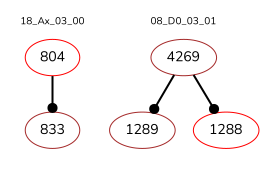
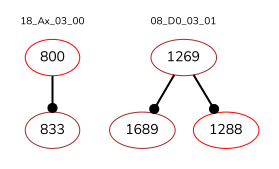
node "804": label "804" -> "800"
node "4269": label "4269" -> "1269"
node "1289": label "1289" -> "1689"
